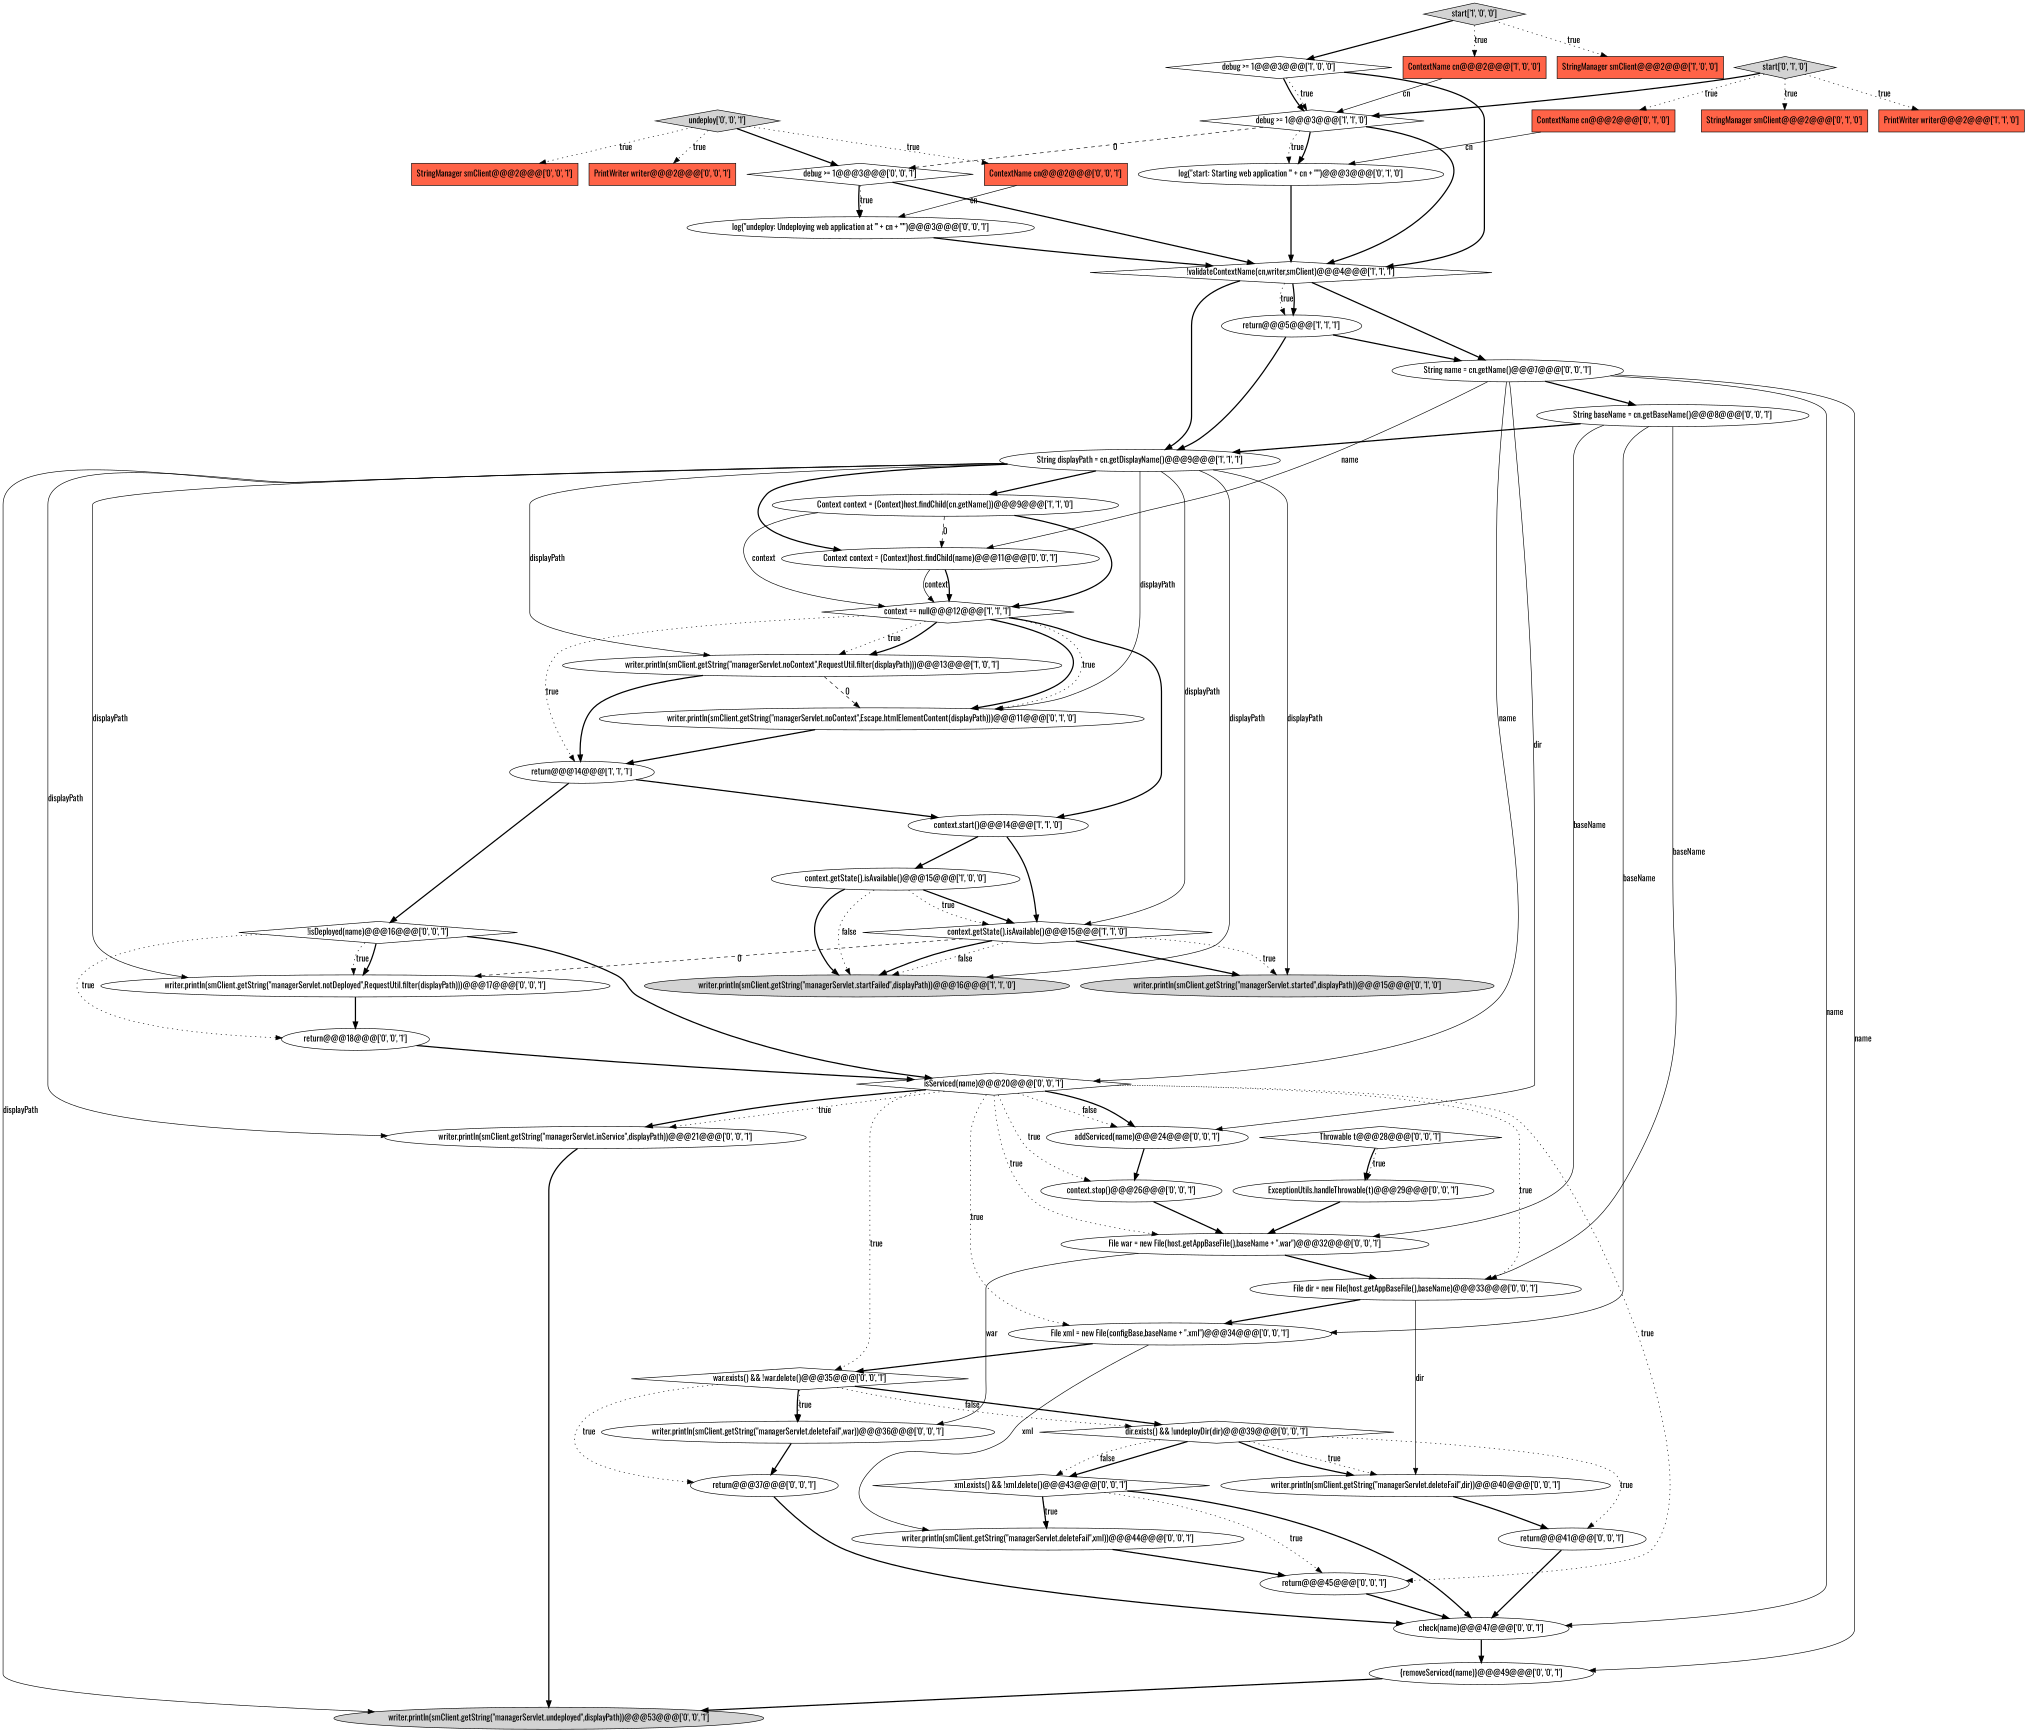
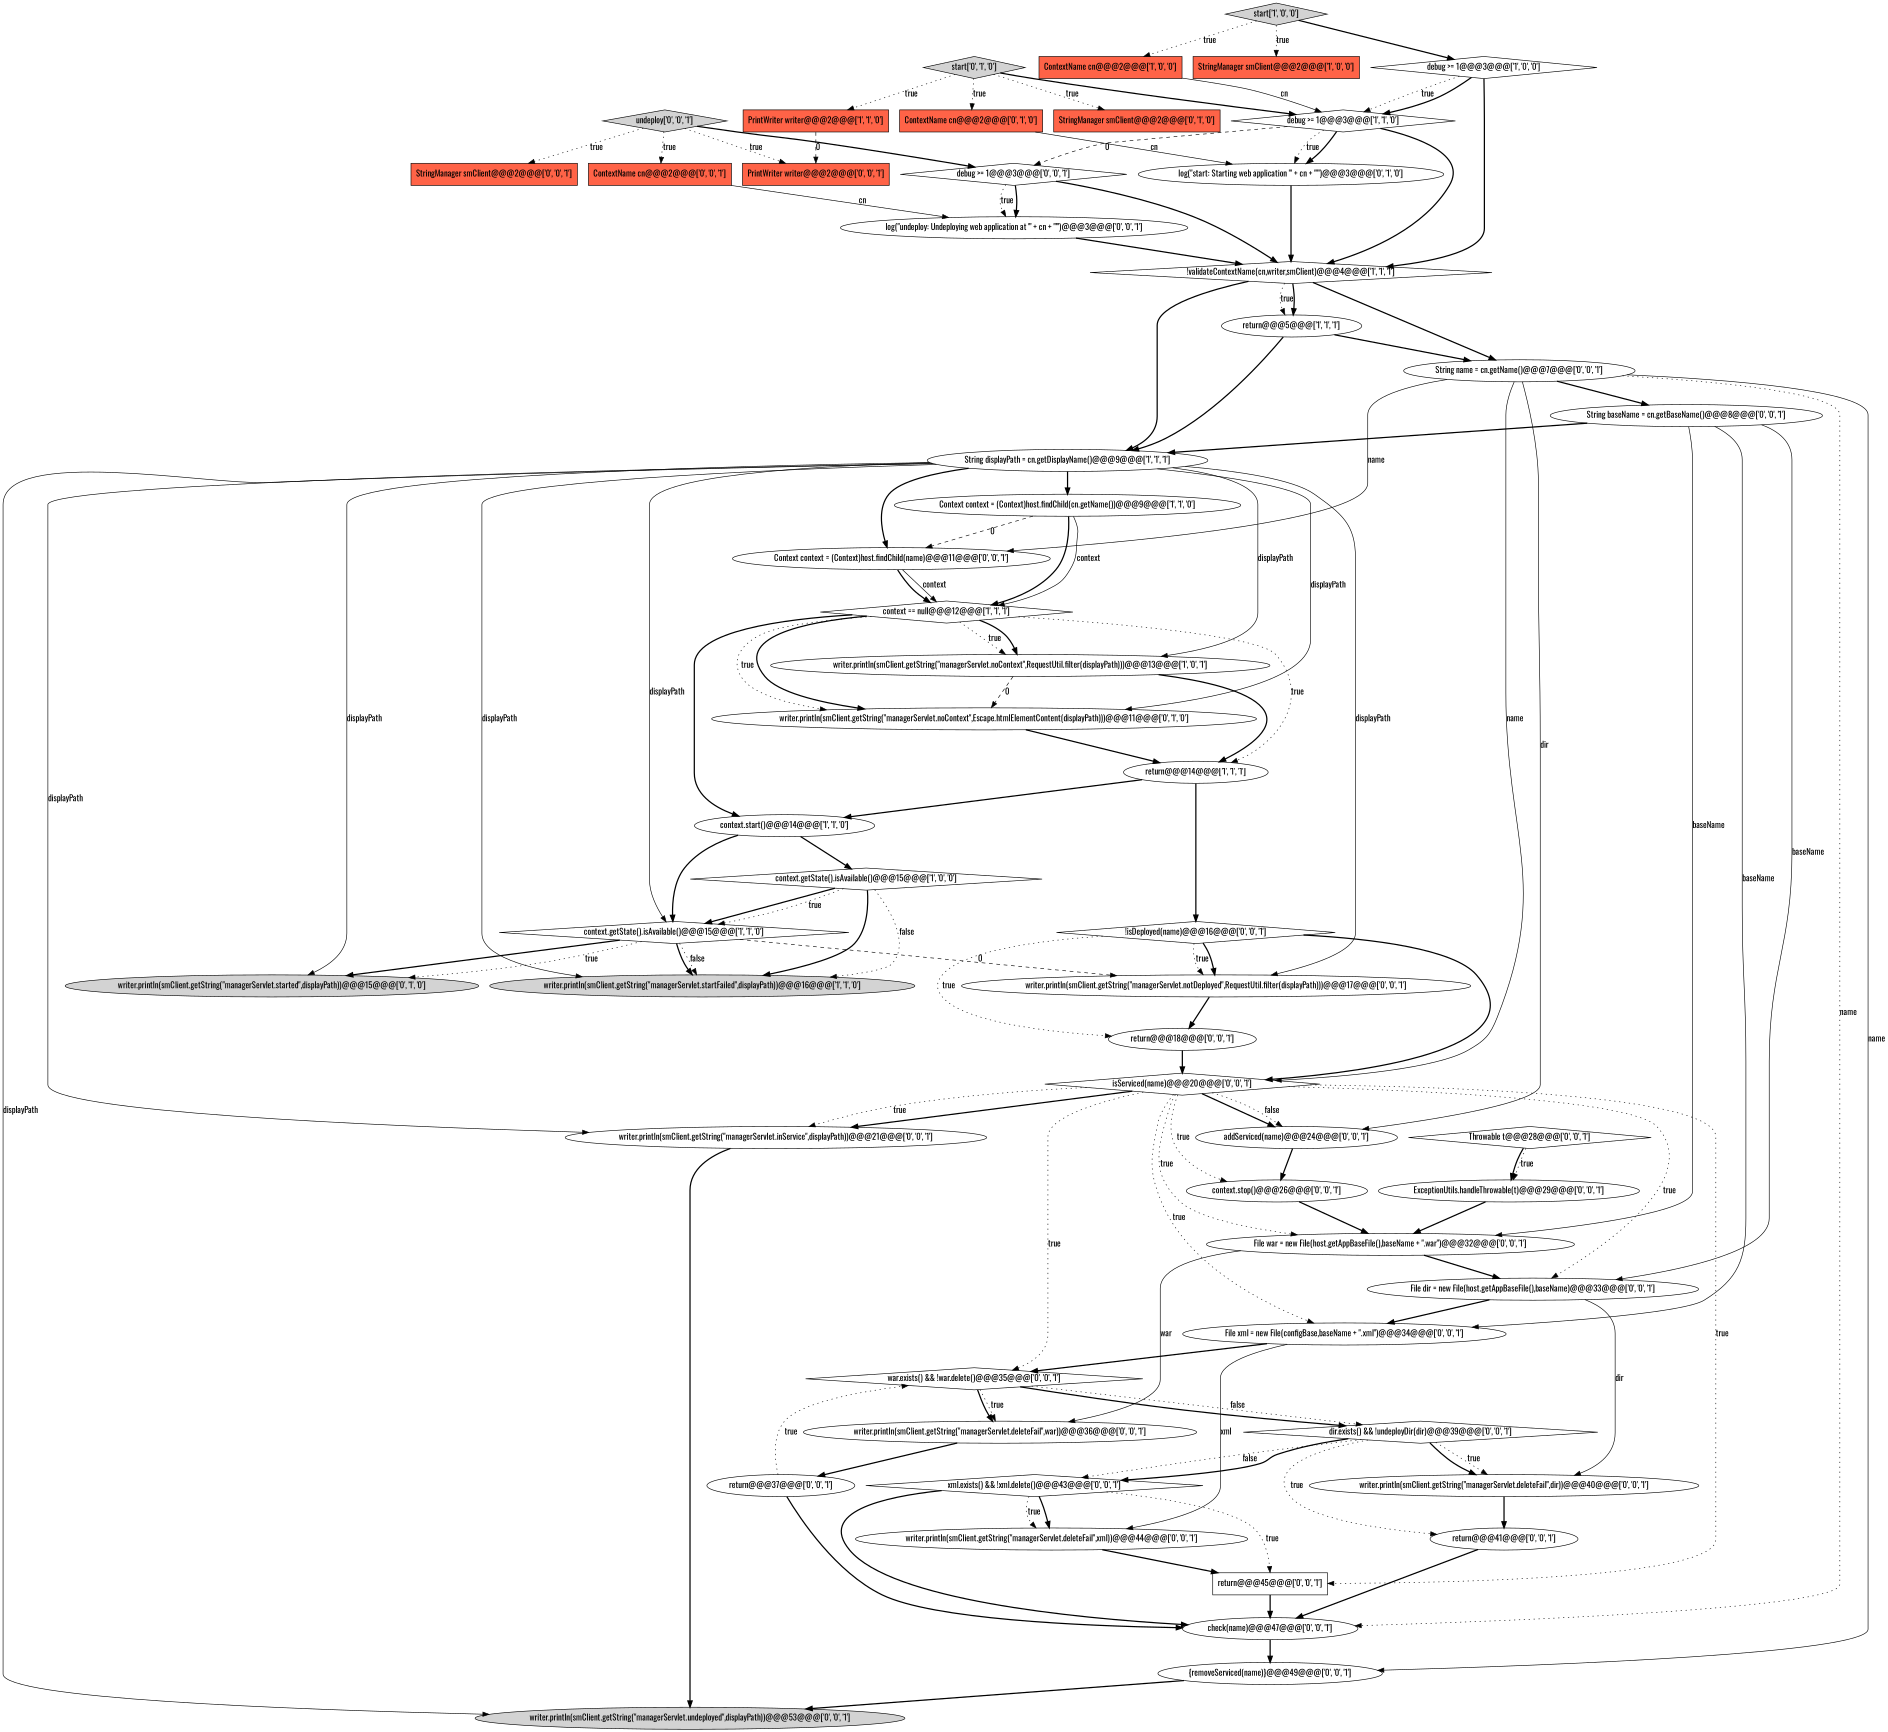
edge "PrintWriter writer@@@2@@@['1', '1', '0']" -> "PrintWriter writer@@@2@@@['0', '0', '1']": added, label "0"
node "context.getState().isAvailable()@@@15@@@['1', '0', '0']": shape ellipse -> diamond
edge "String name = cn.getName()@@@7@@@['0', '0', '1']" -> "check(name)@@@47@@@['0', '0', '1']": style solid -> dotted
edge "war.exists() && !war.delete()@@@35@@@['0', '0', '1']" -> "return@@@37@@@['0', '0', '1']": reversed
node "return@@@45@@@['0', '0', '1']": shape ellipse -> box
